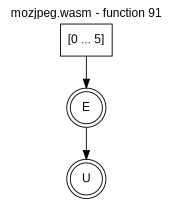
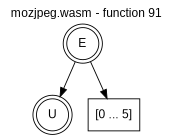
edge "[0 ... 5]" -> "E": reversed
